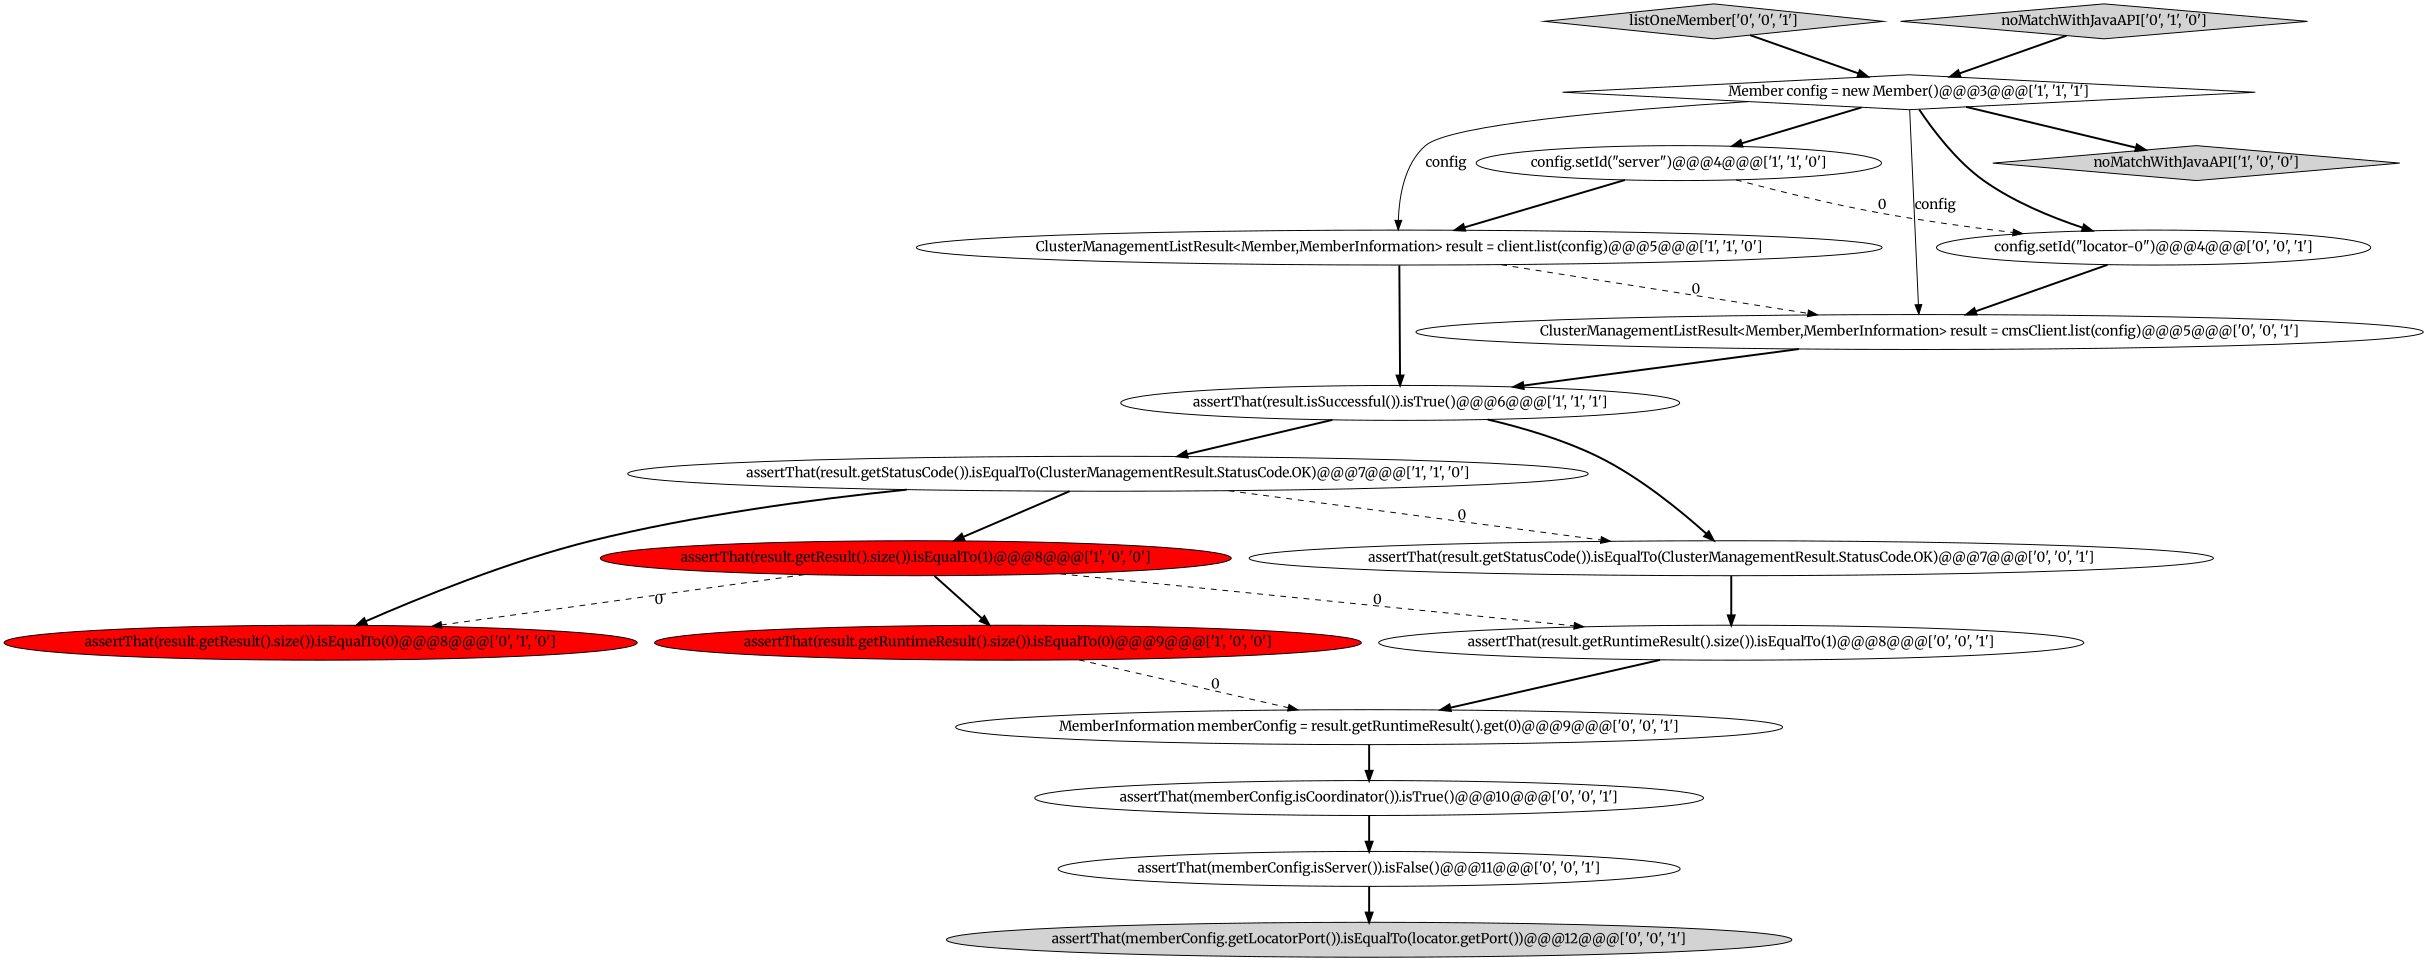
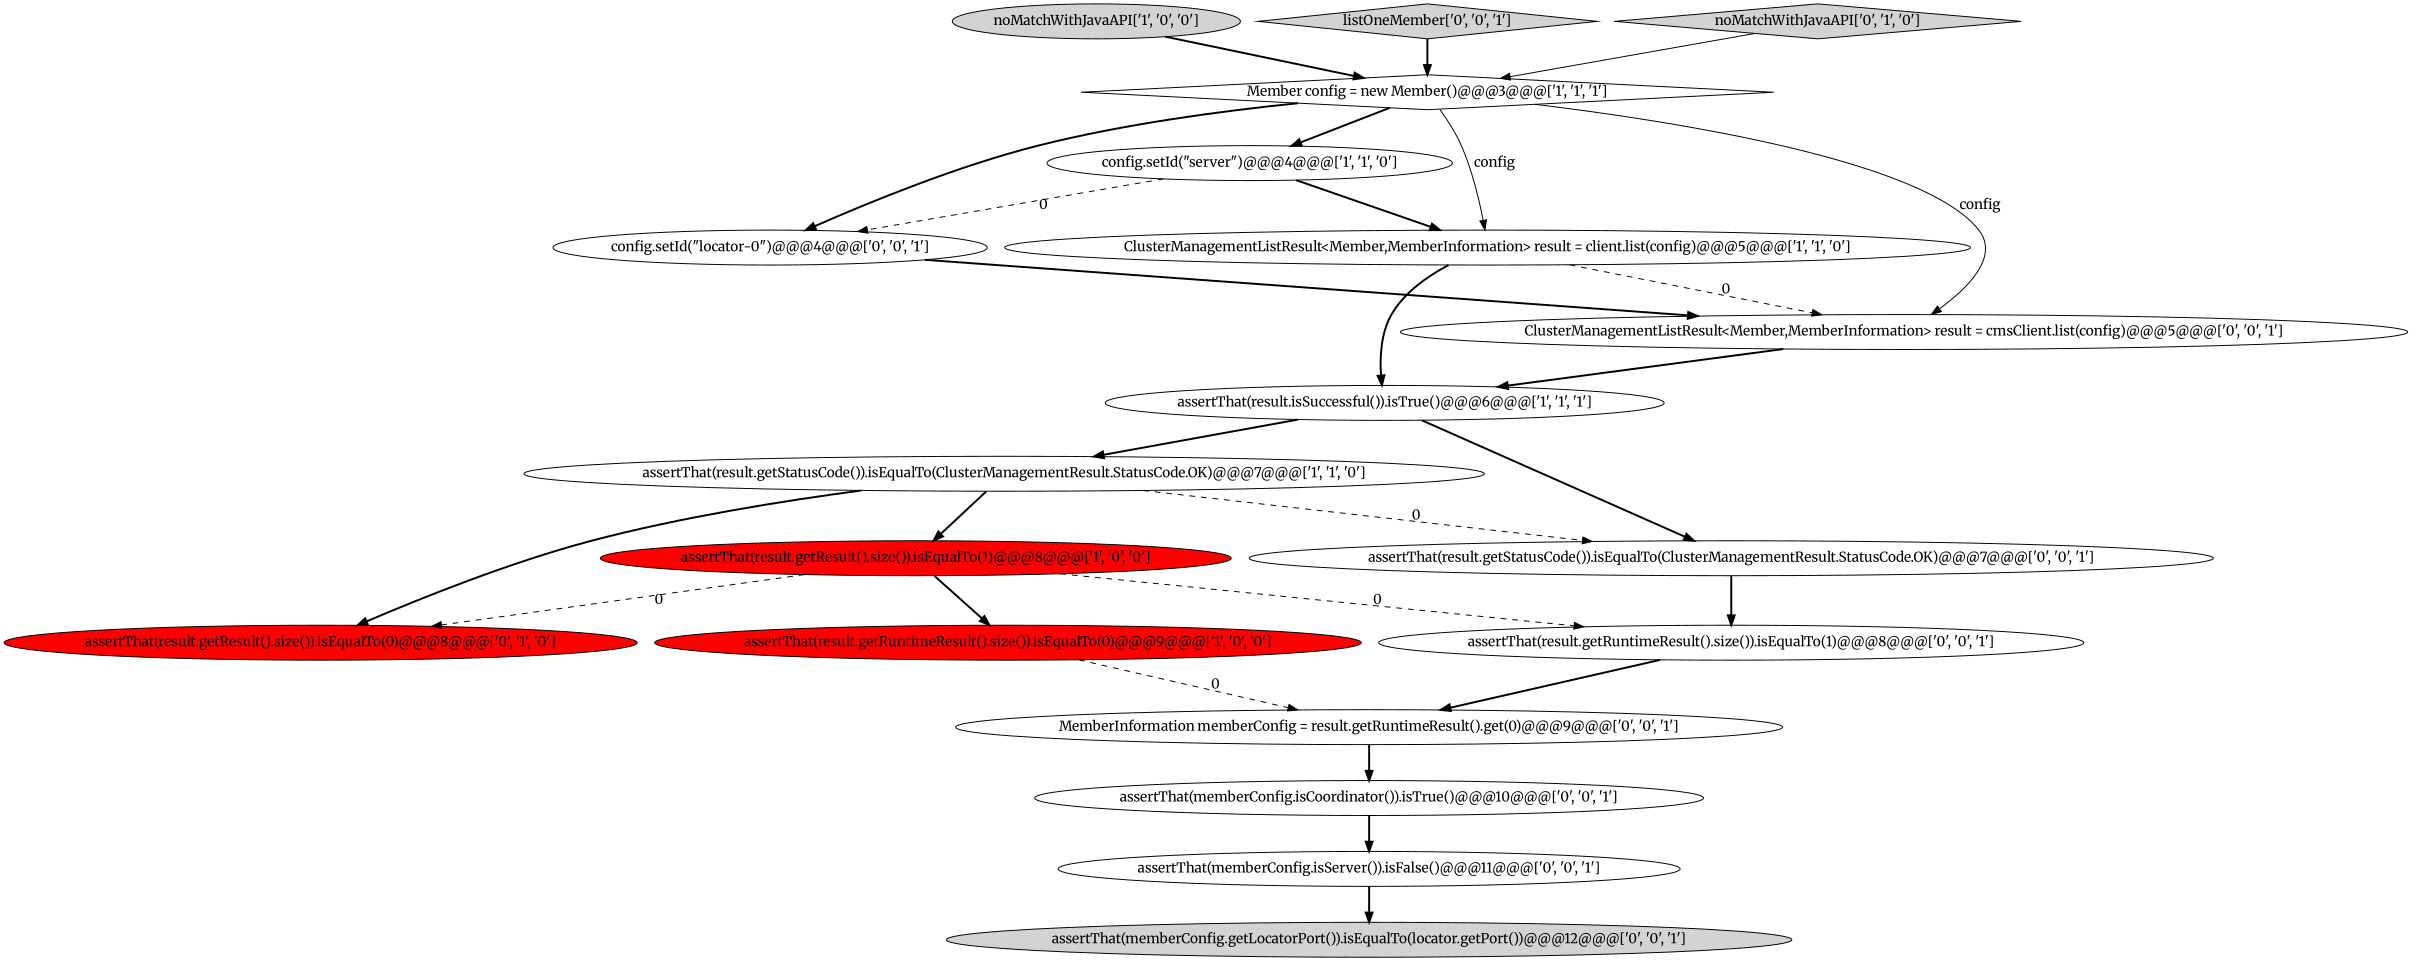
edge "noMatchWithJavaAPI['0', '1', '0']" -> "Member config = new Member()@@@3@@@['1', '1', '1']": style bold -> solid
edge "Member config = new Member()@@@3@@@['1', '1', '1']" -> "noMatchWithJavaAPI['1', '0', '0']": reversed
node "noMatchWithJavaAPI['1', '0', '0']": shape diamond -> ellipse
